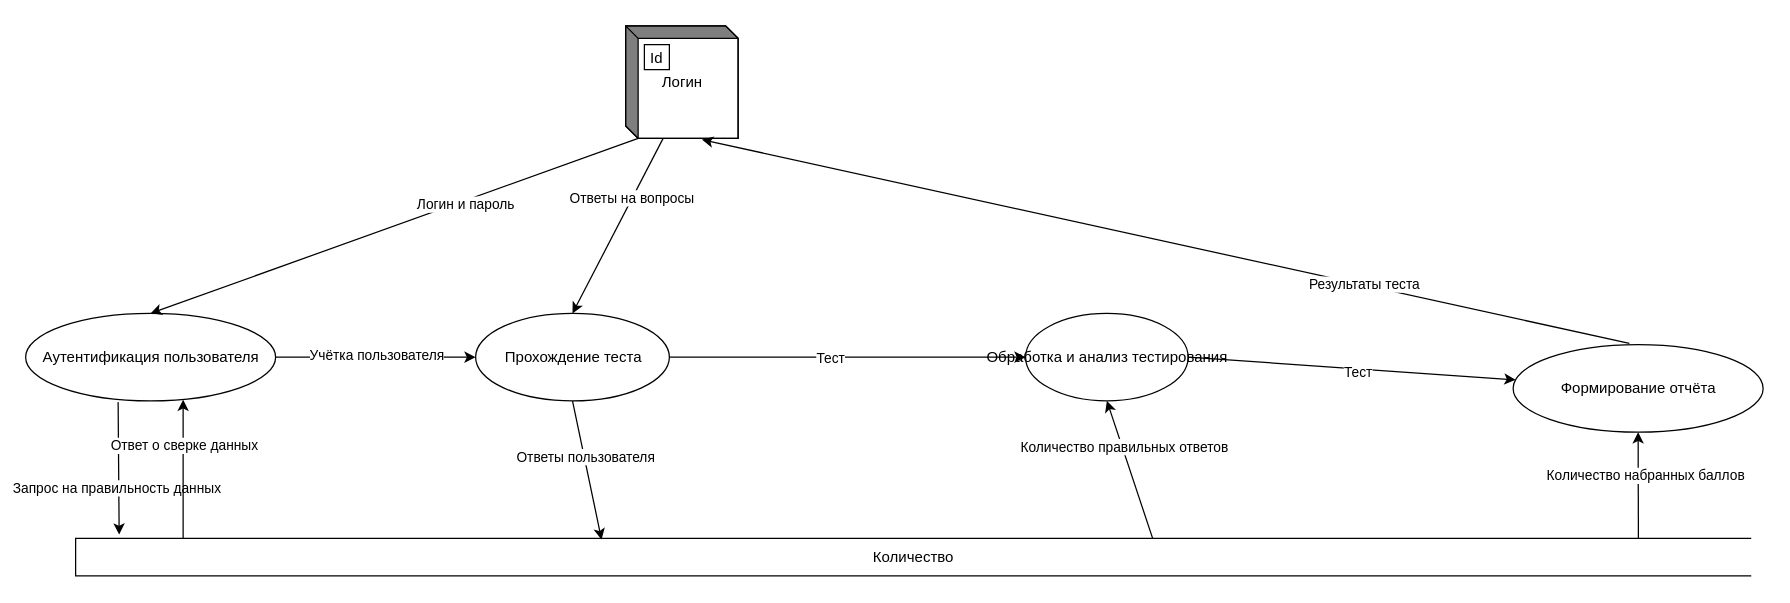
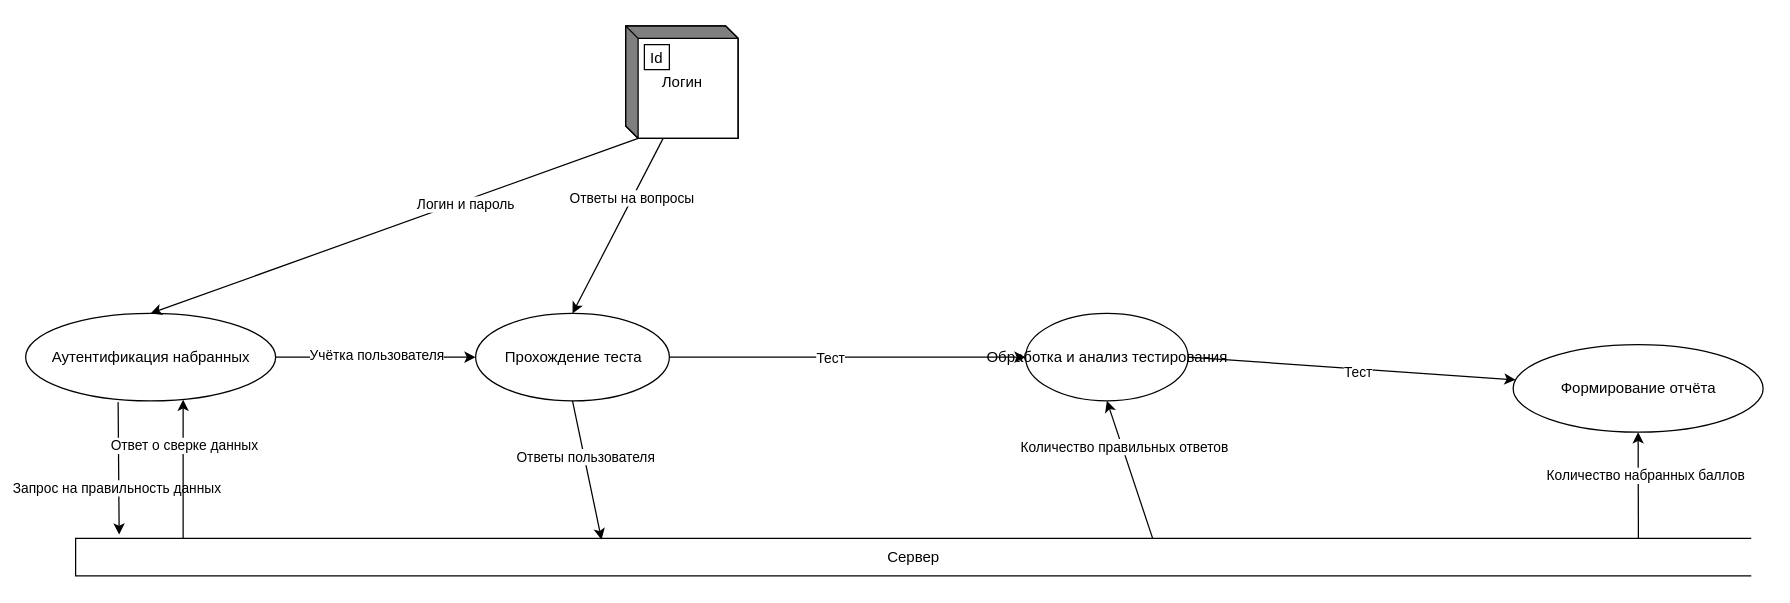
edge "Формирование отчёта" -> "Логин": removed, label "Результаты теста"
node "Аутентификация пользователя": label "Аутентификация пользователя" -> "Аутентификация набранных"
node "Количество": label "Количество" -> "Сервер"
